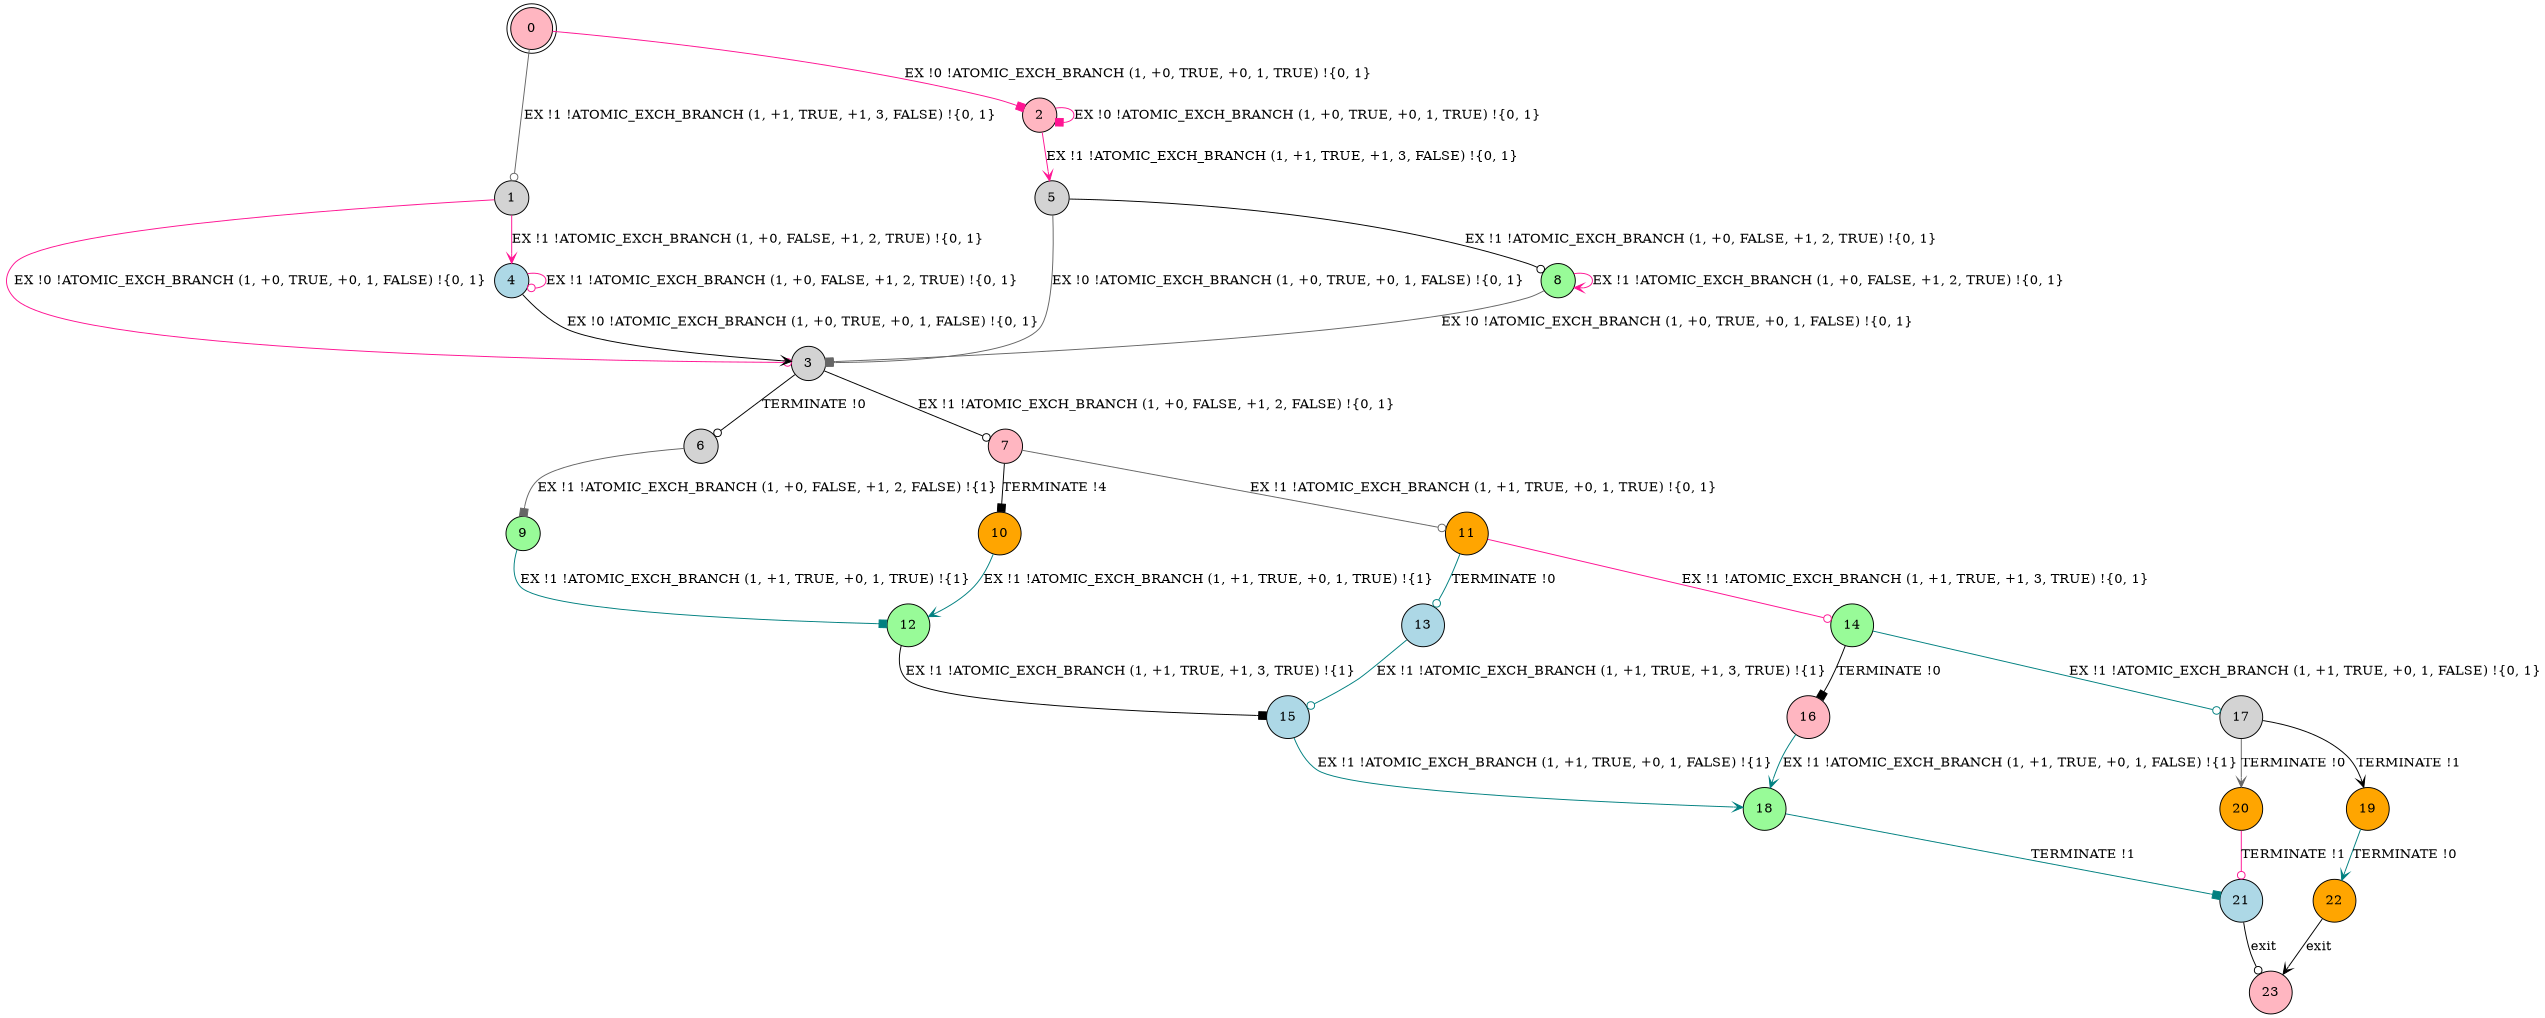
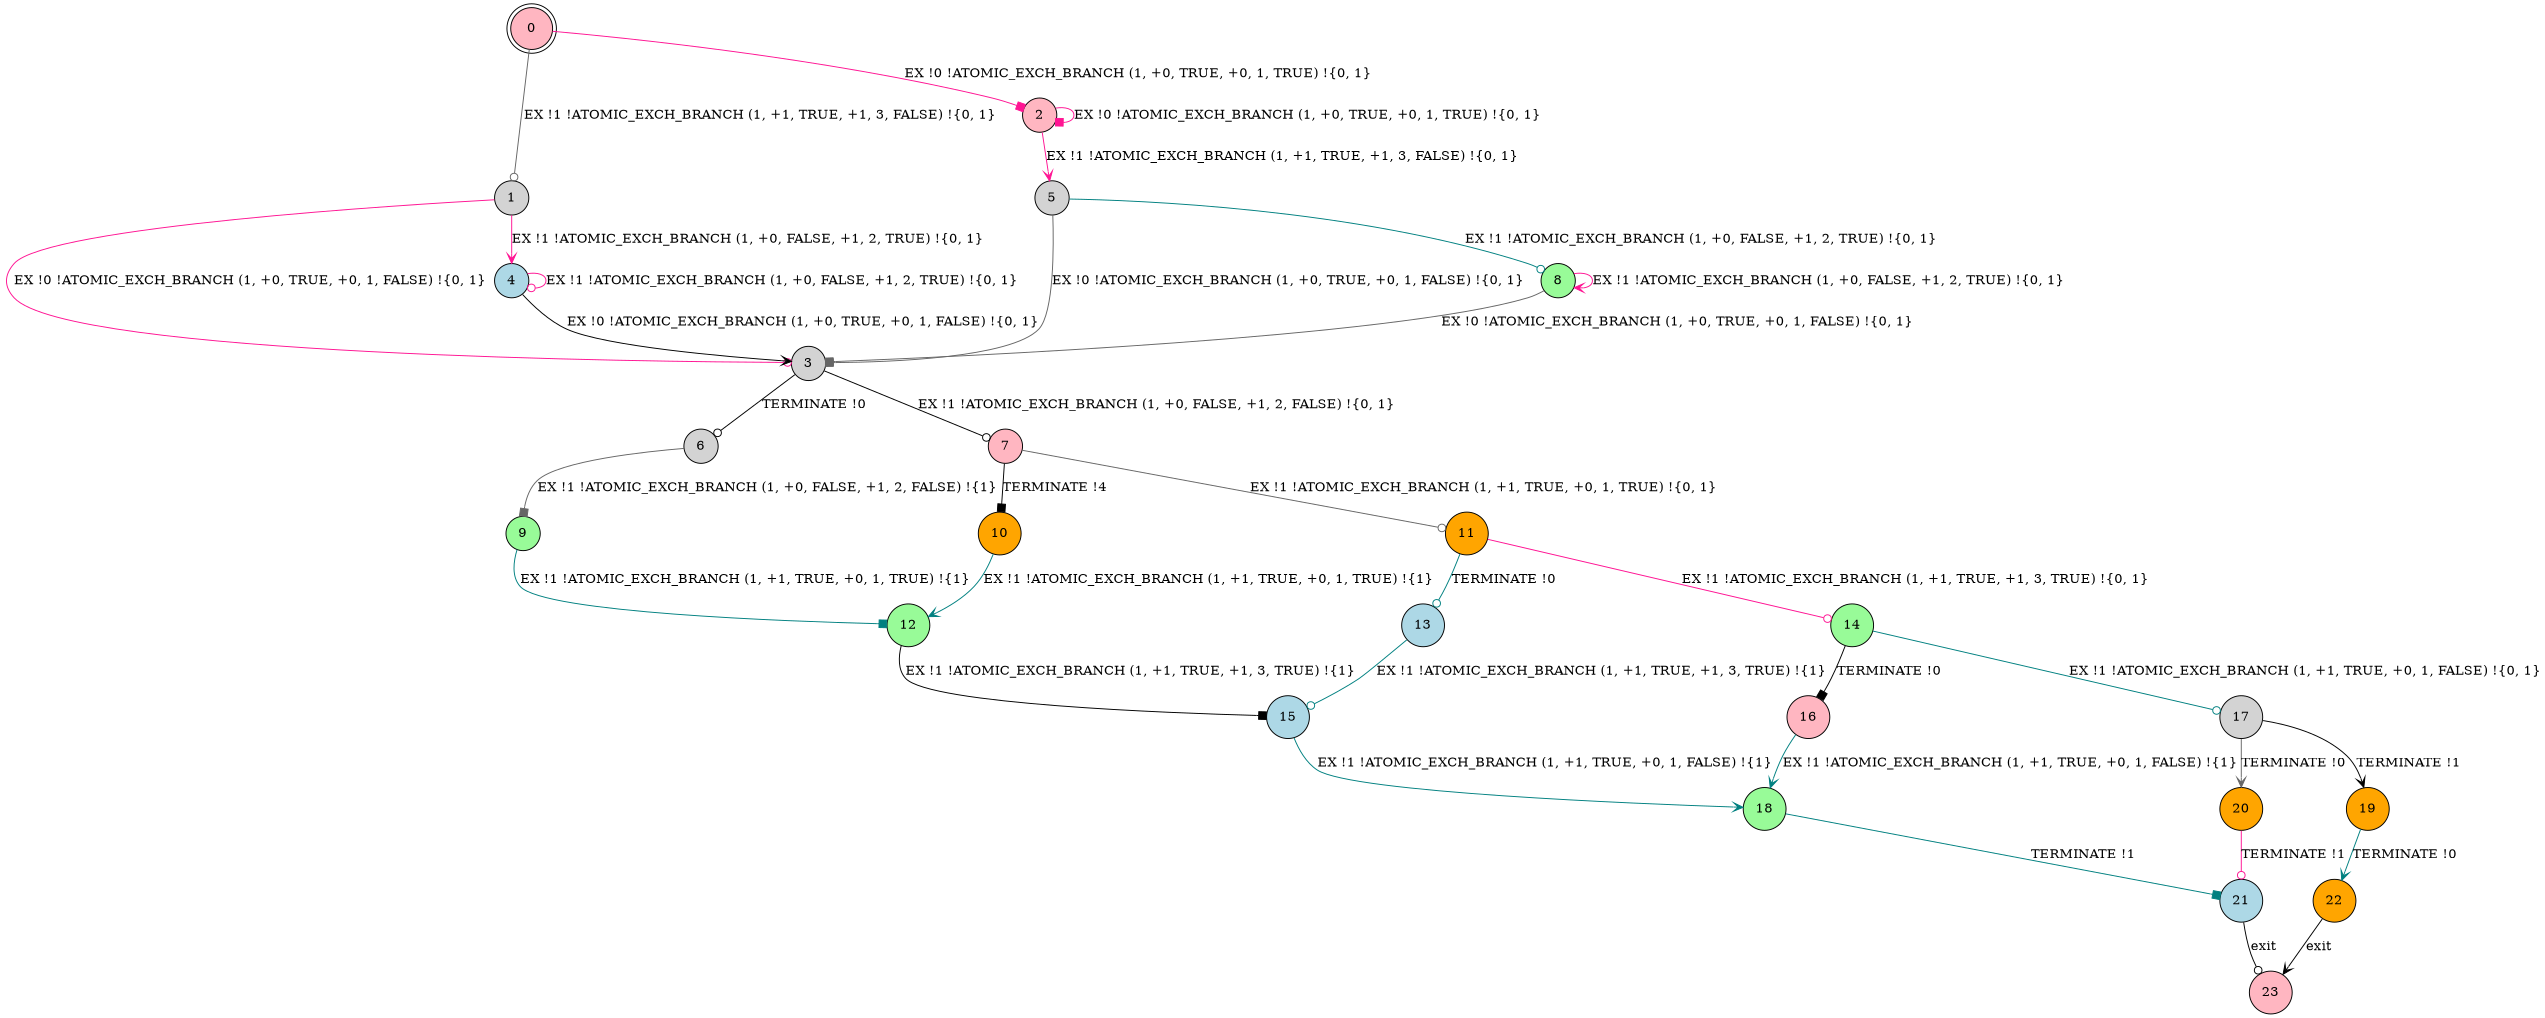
edge "5" -> "8": color black -> teal
